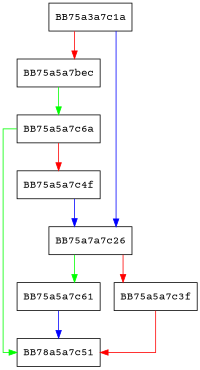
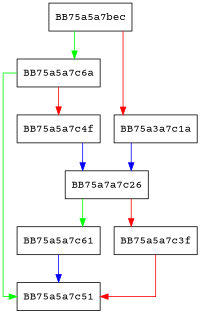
edge "BB75a3a7c1a" -> "BB75a5a7bec": reversed
node "BB78a5a7c51": label "BB78a5a7c51" -> "BB75a5a7c51"
